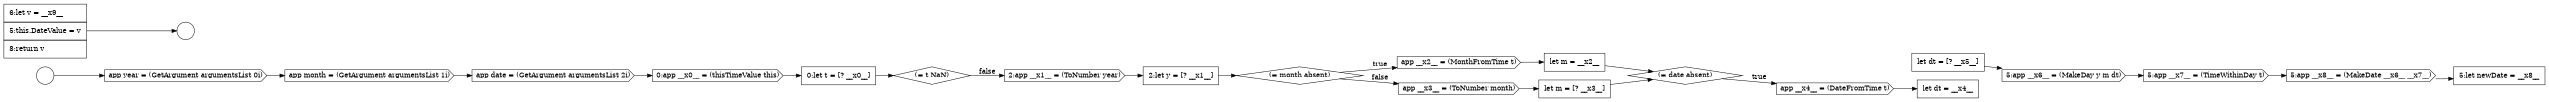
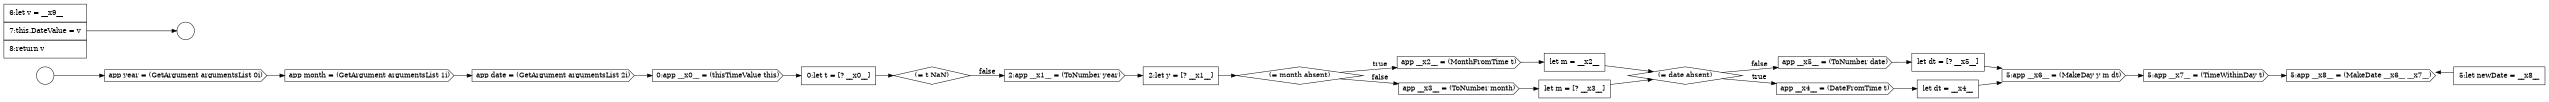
node "6:let v = __x9__": text "5:this.DateValue = v" -> "7:this.DateValue = v"
node "app __x5__ = (ToNumber date)": added
edge "5:app __x8__ = (MakeDate __x6__ __x7__)" -> "5:let newDate = __x8__": reversed
edge "let dt = __x4__" -> "5:app __x6__ = (MakeDay y m dt)": added
